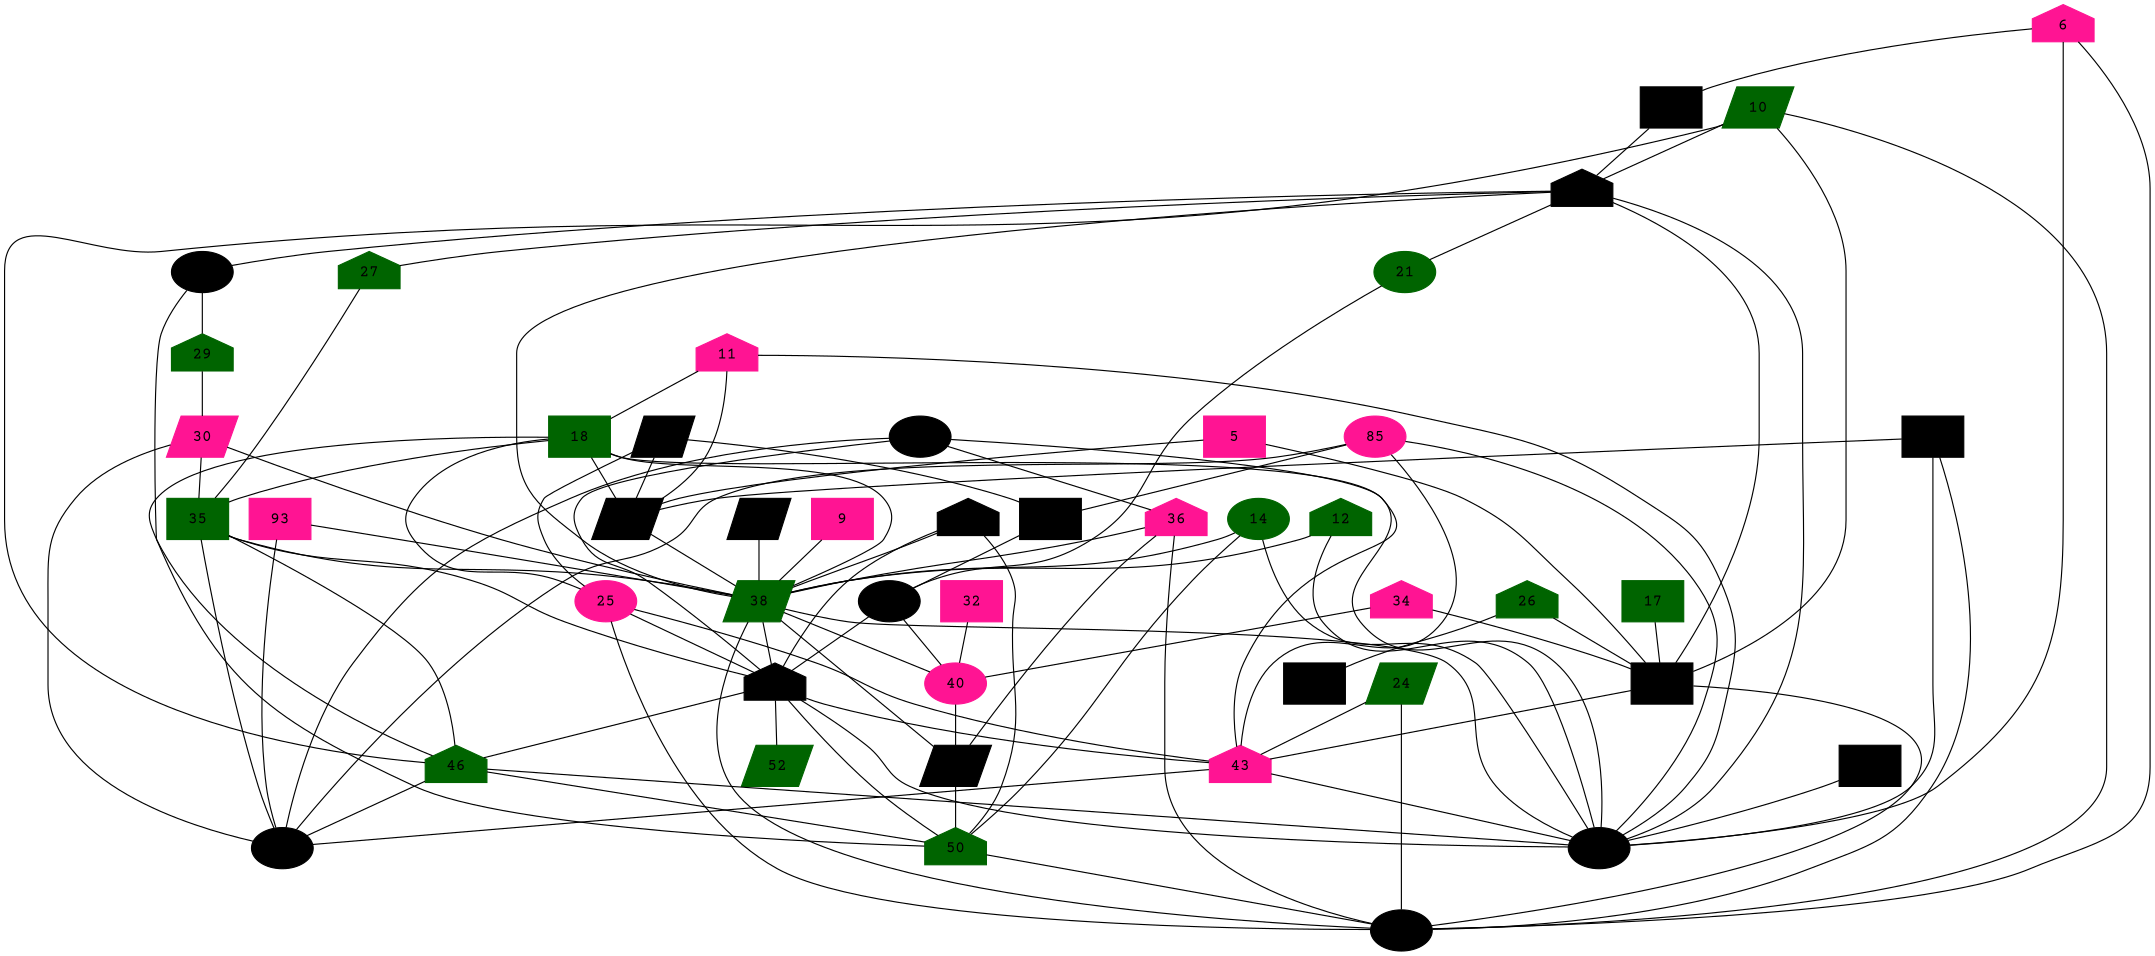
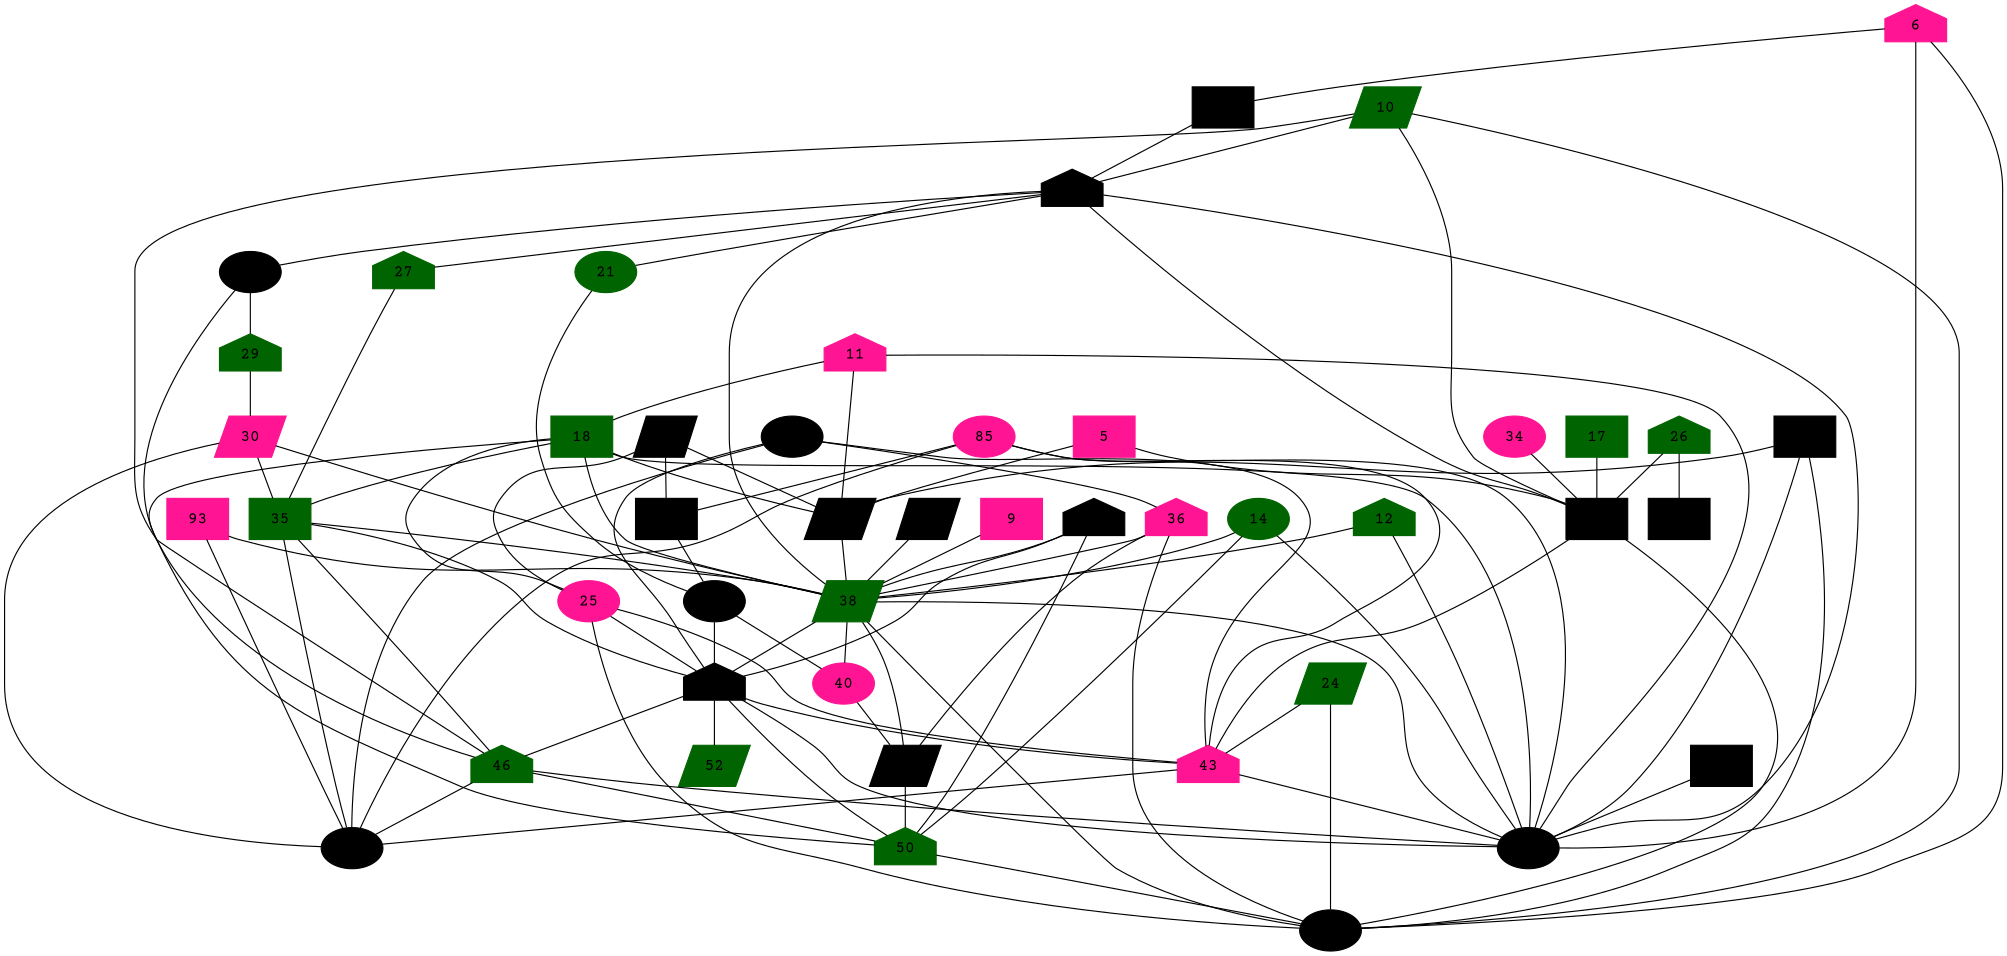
node "32": removed
node "34": shape house -> ellipse
edge "34" -- "40": removed
